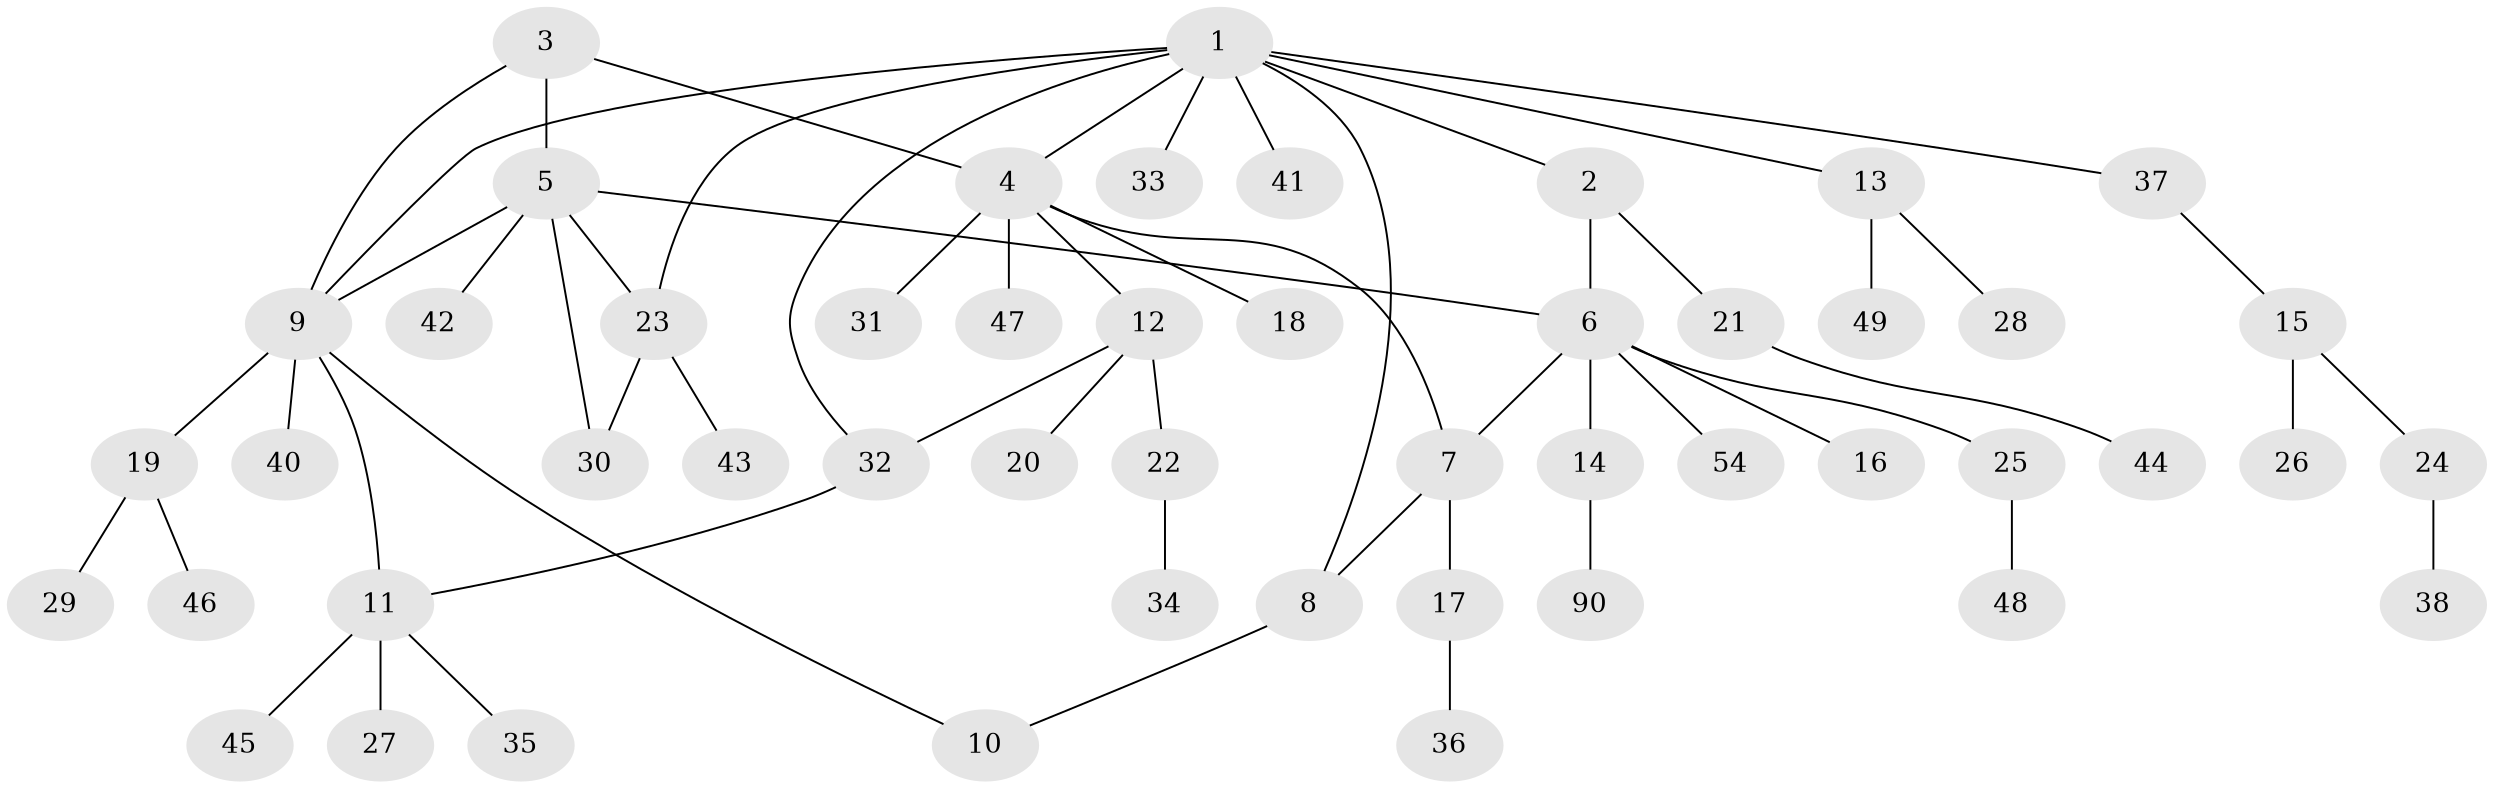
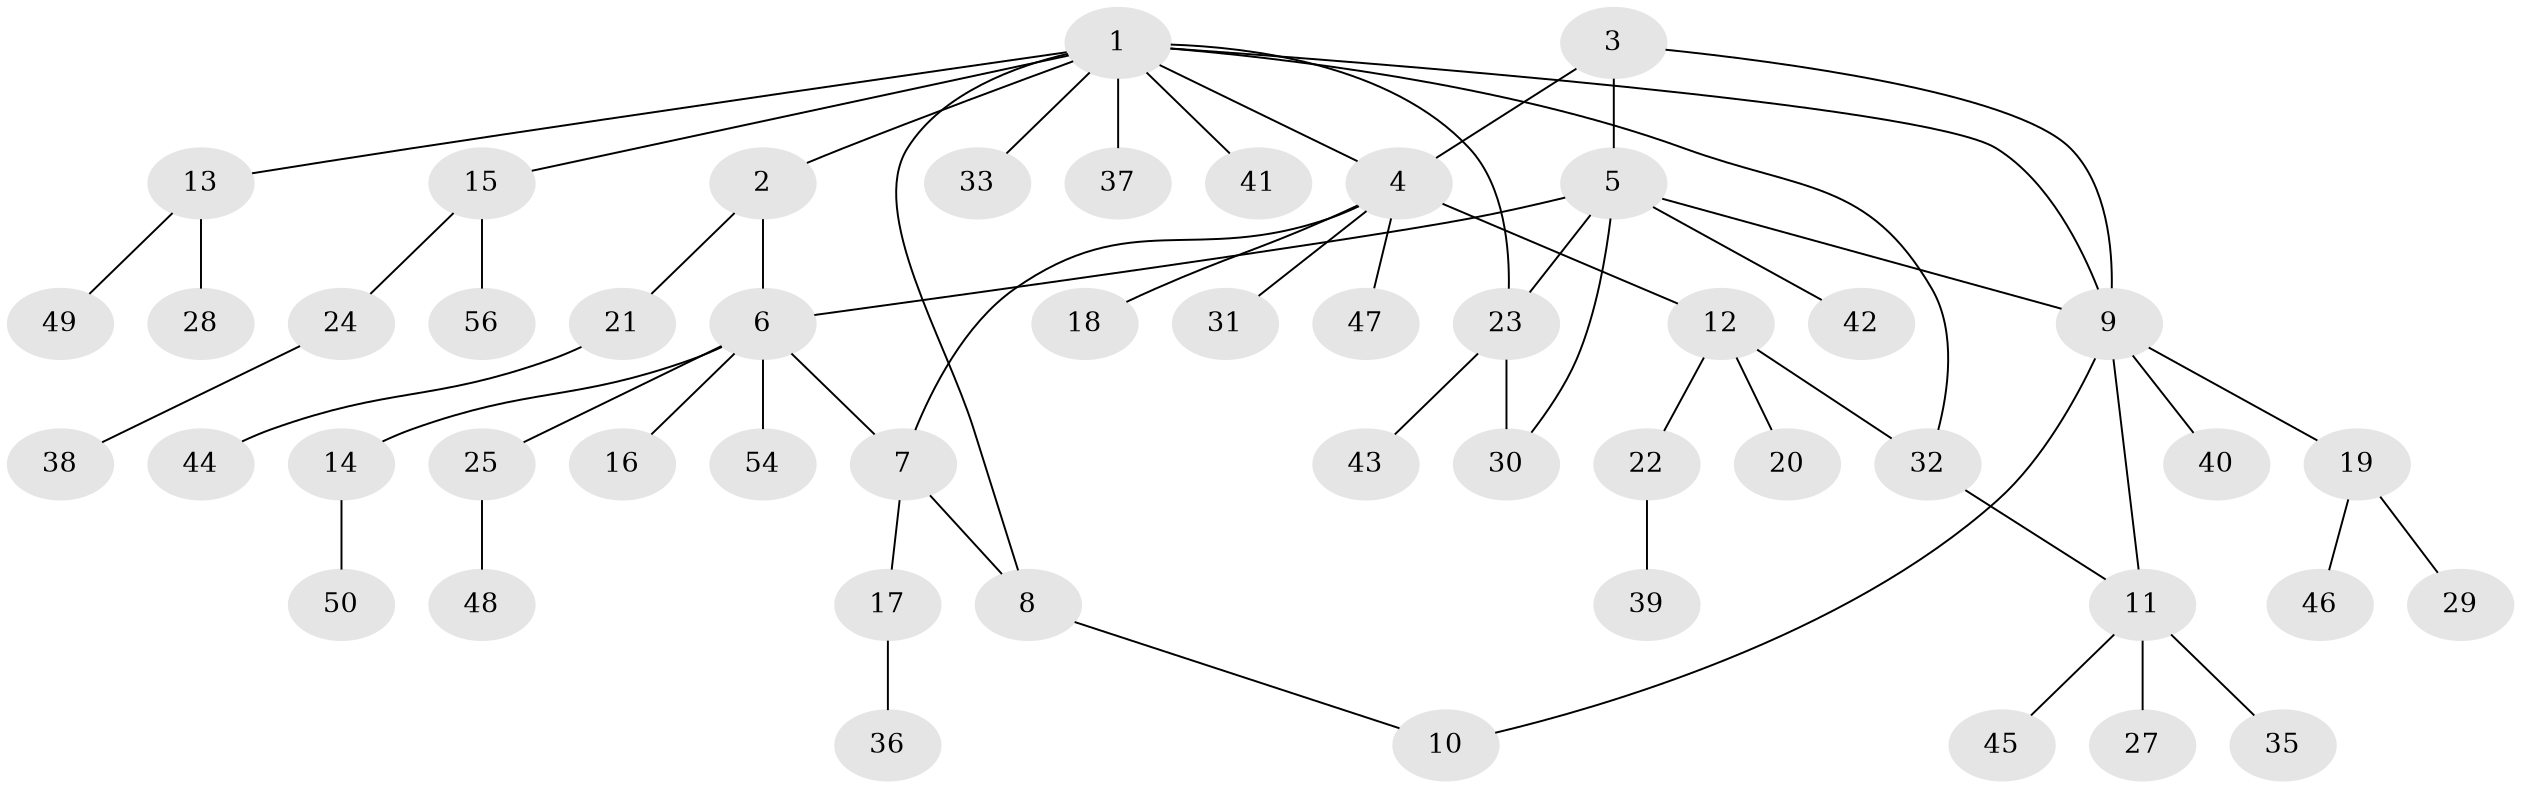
edge "37" -- "15": now "1" -- "15"
node "26": label "26" -> "56"
node "34": label "34" -> "39"
node "90": label "90" -> "50"
